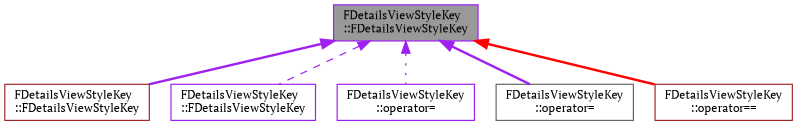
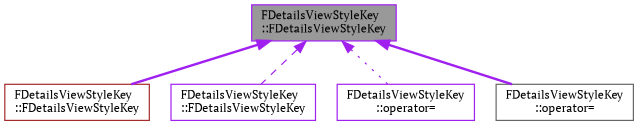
node "FDetailsViewStyleKey ::operator==": removed
